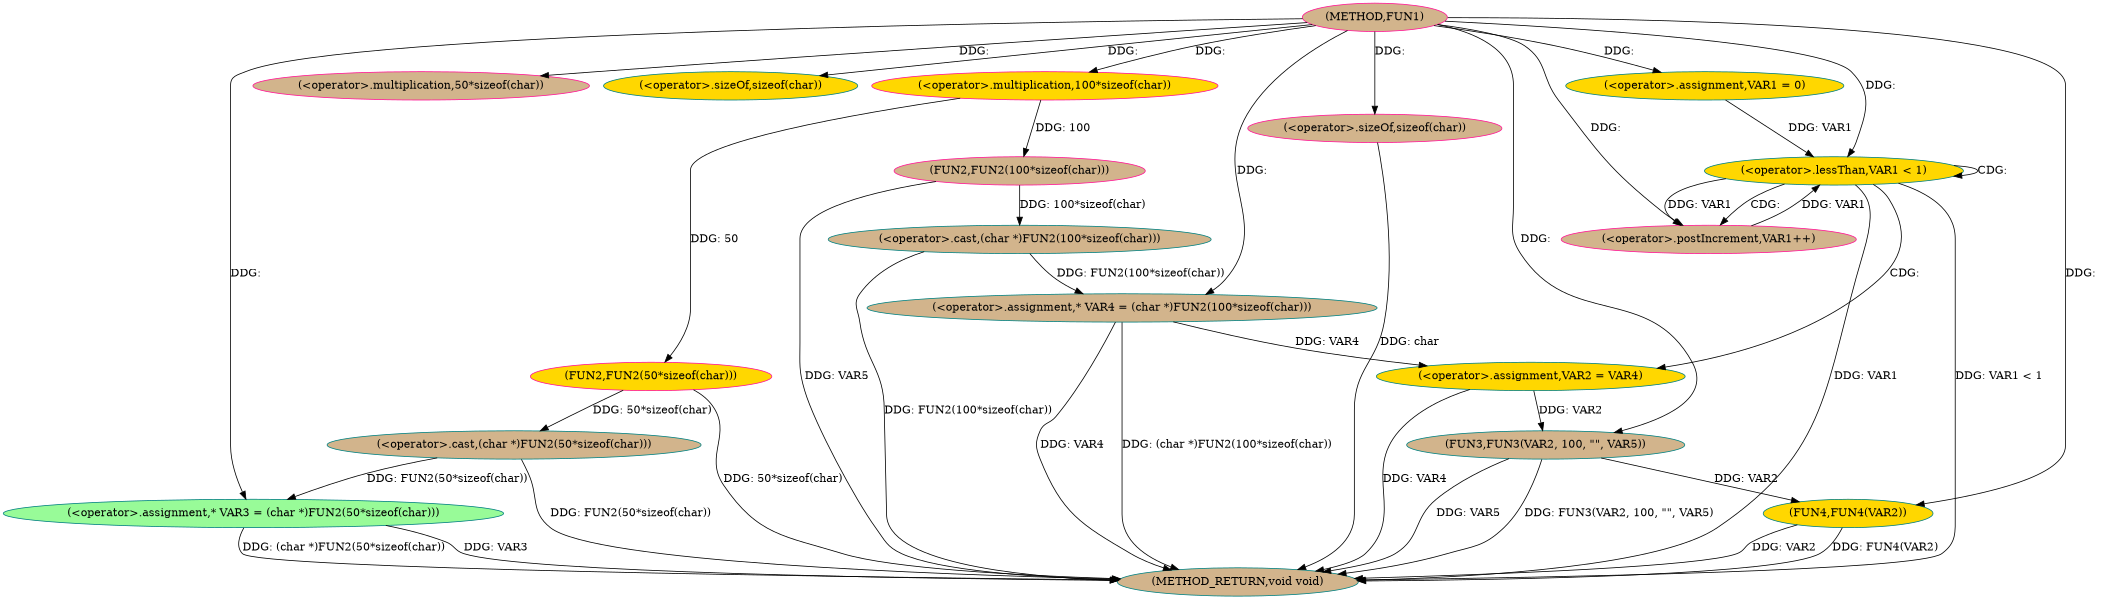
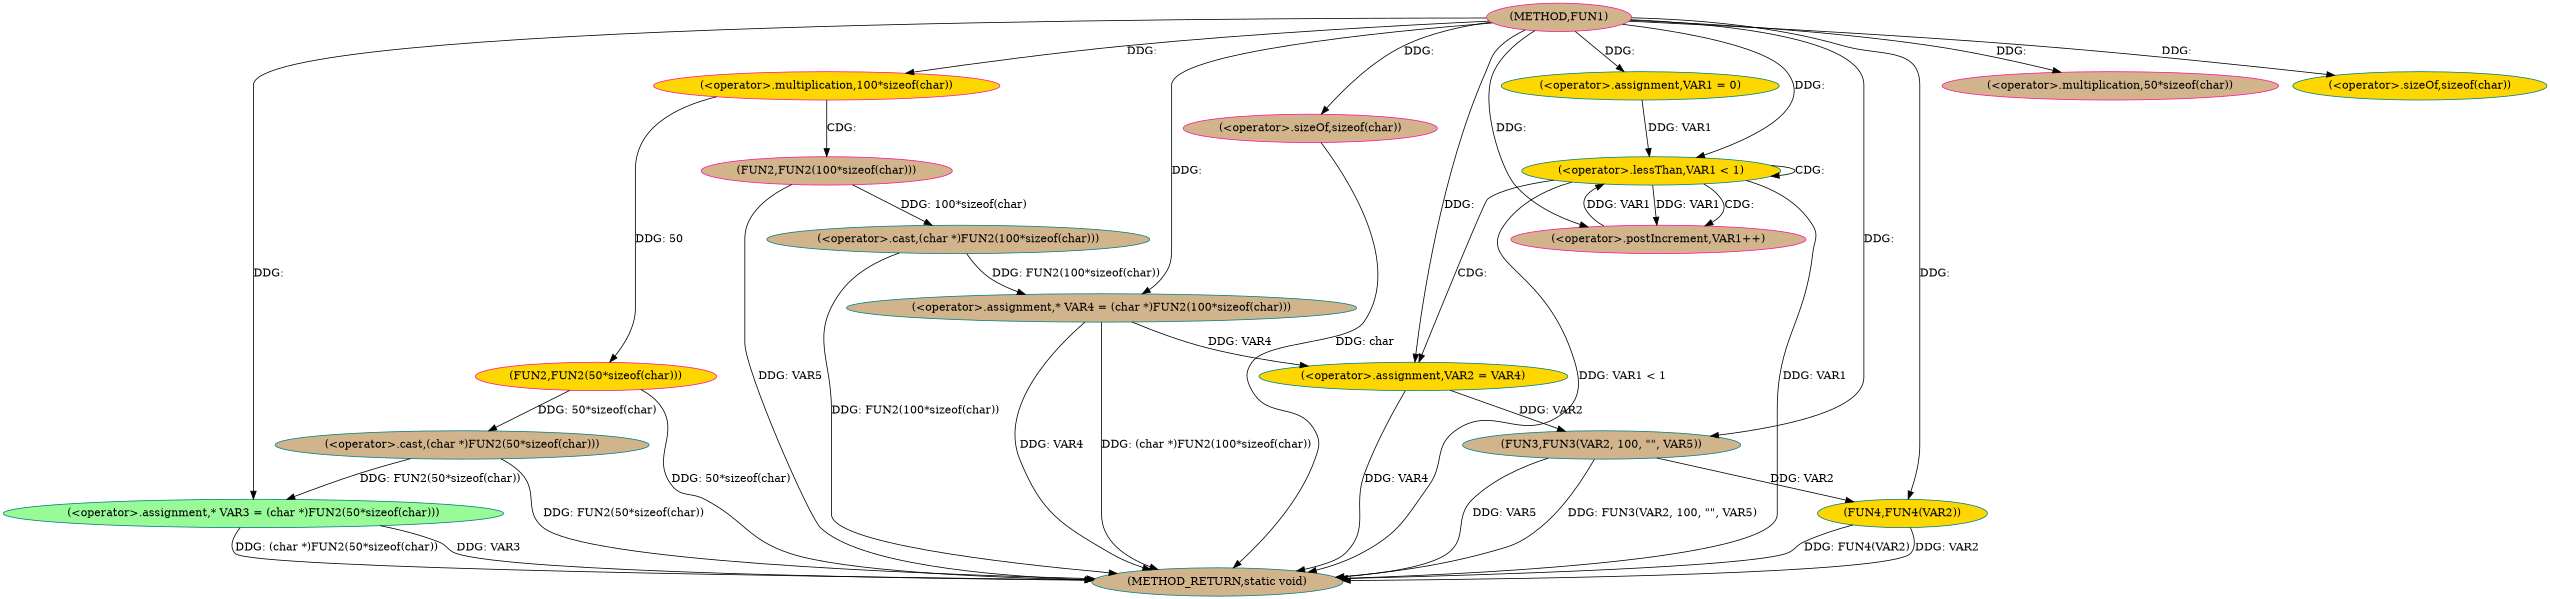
edge "(<operator>.multiplication,100*sizeof(char))" -> "(FUN2,FUN2(100*sizeof(char)))": label "DDG: 100" -> "CDG: "
edge "(METHOD,FUN1)" -> "(<operator>.assignment,VAR2 = VAR4)": added, label "DDG:"
node "(METHOD_RETURN,void void)": label "(METHOD_RETURN,void void)" -> "(METHOD_RETURN,static void)"
